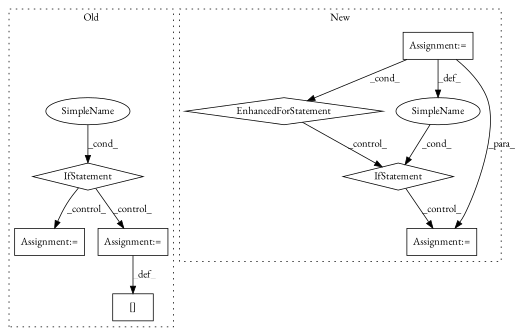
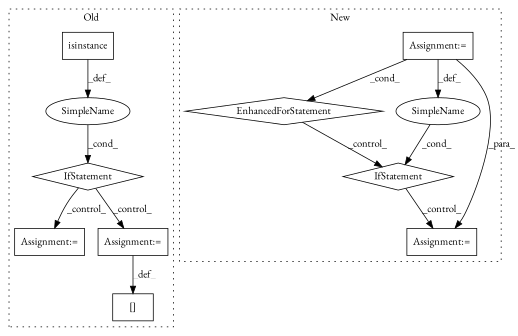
node "isinstance": added
